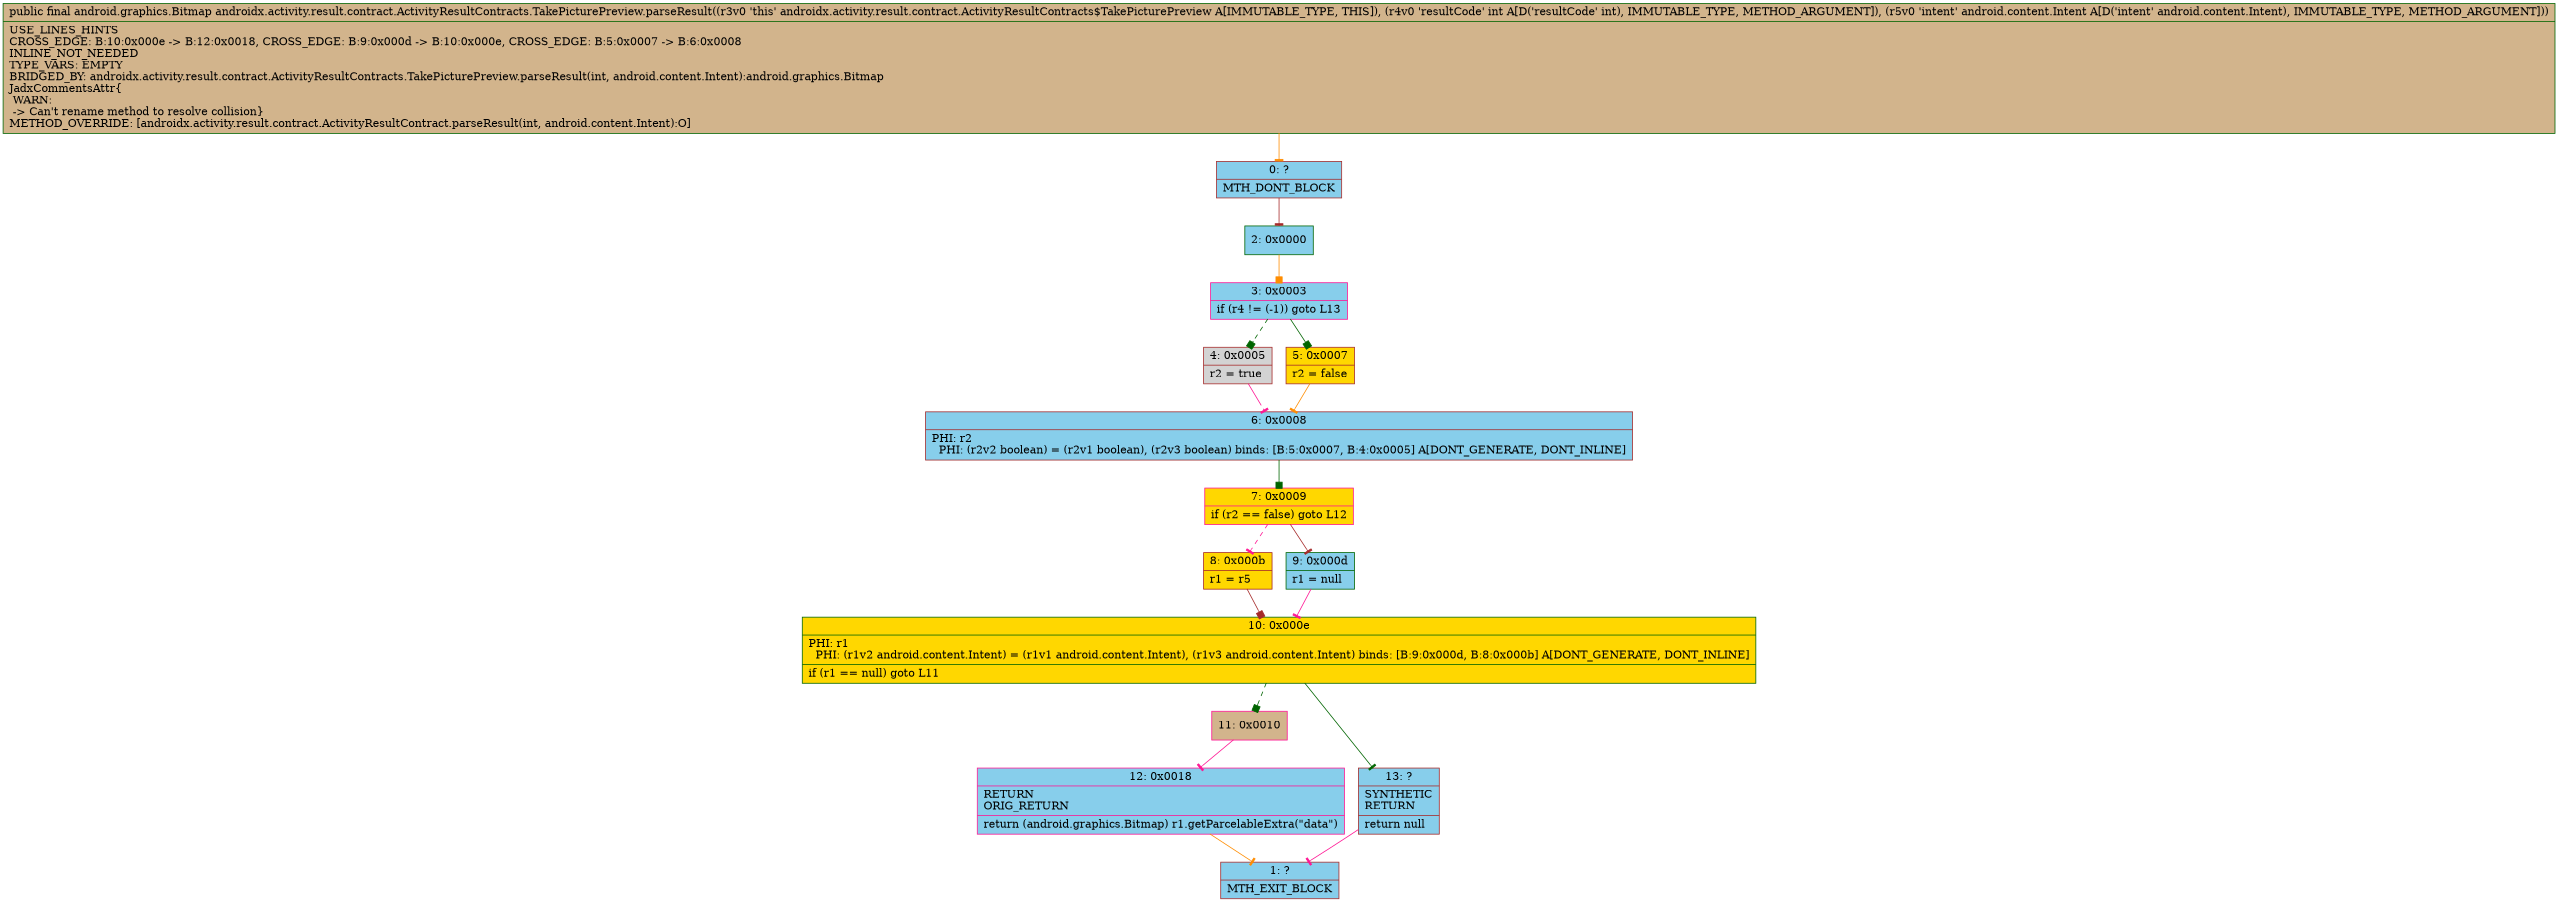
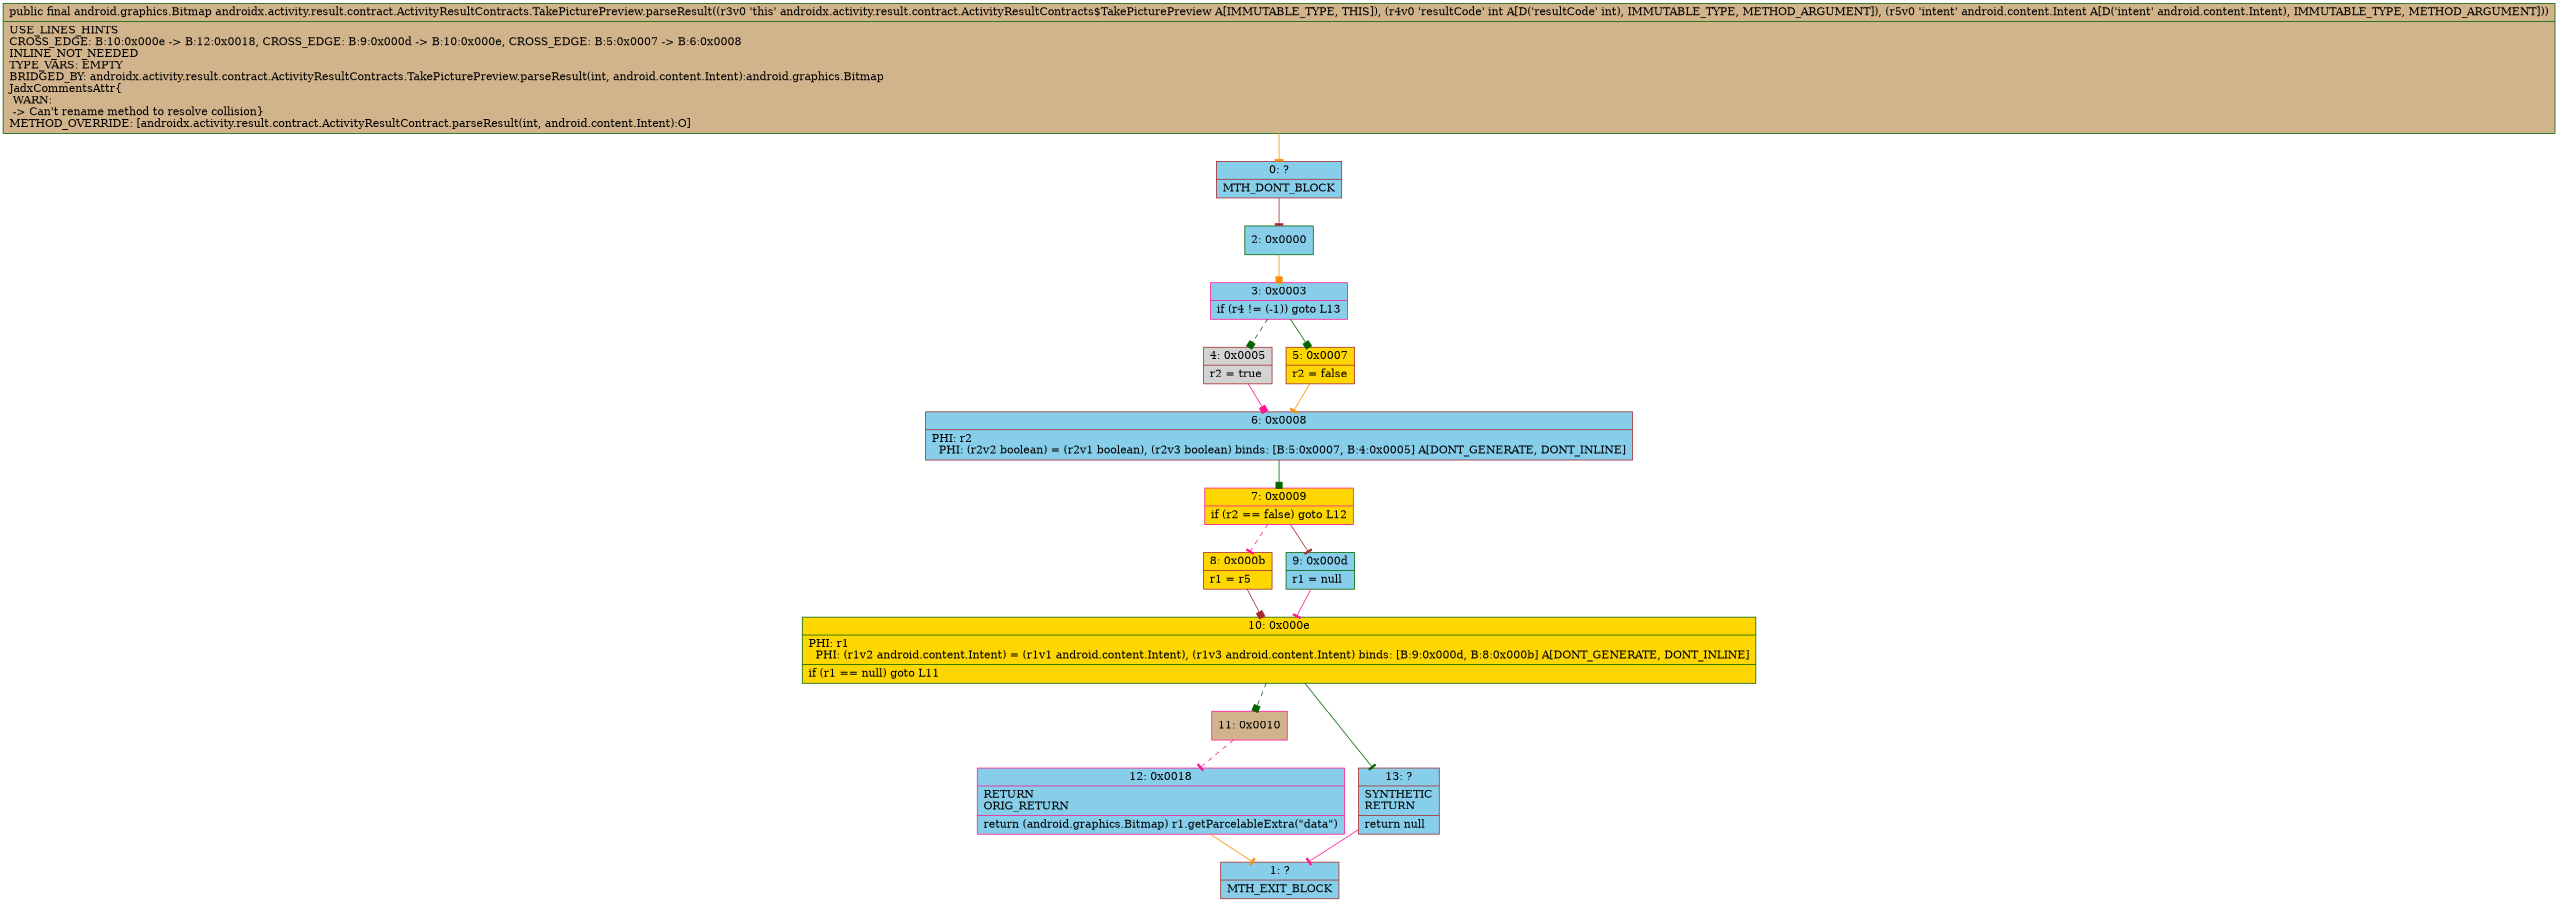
edge "4: 0x0005" -> "6: 0x0008": arrowhead tee -> box
edge "11: 0x0010" -> "12: 0x0018": style solid -> dashed
